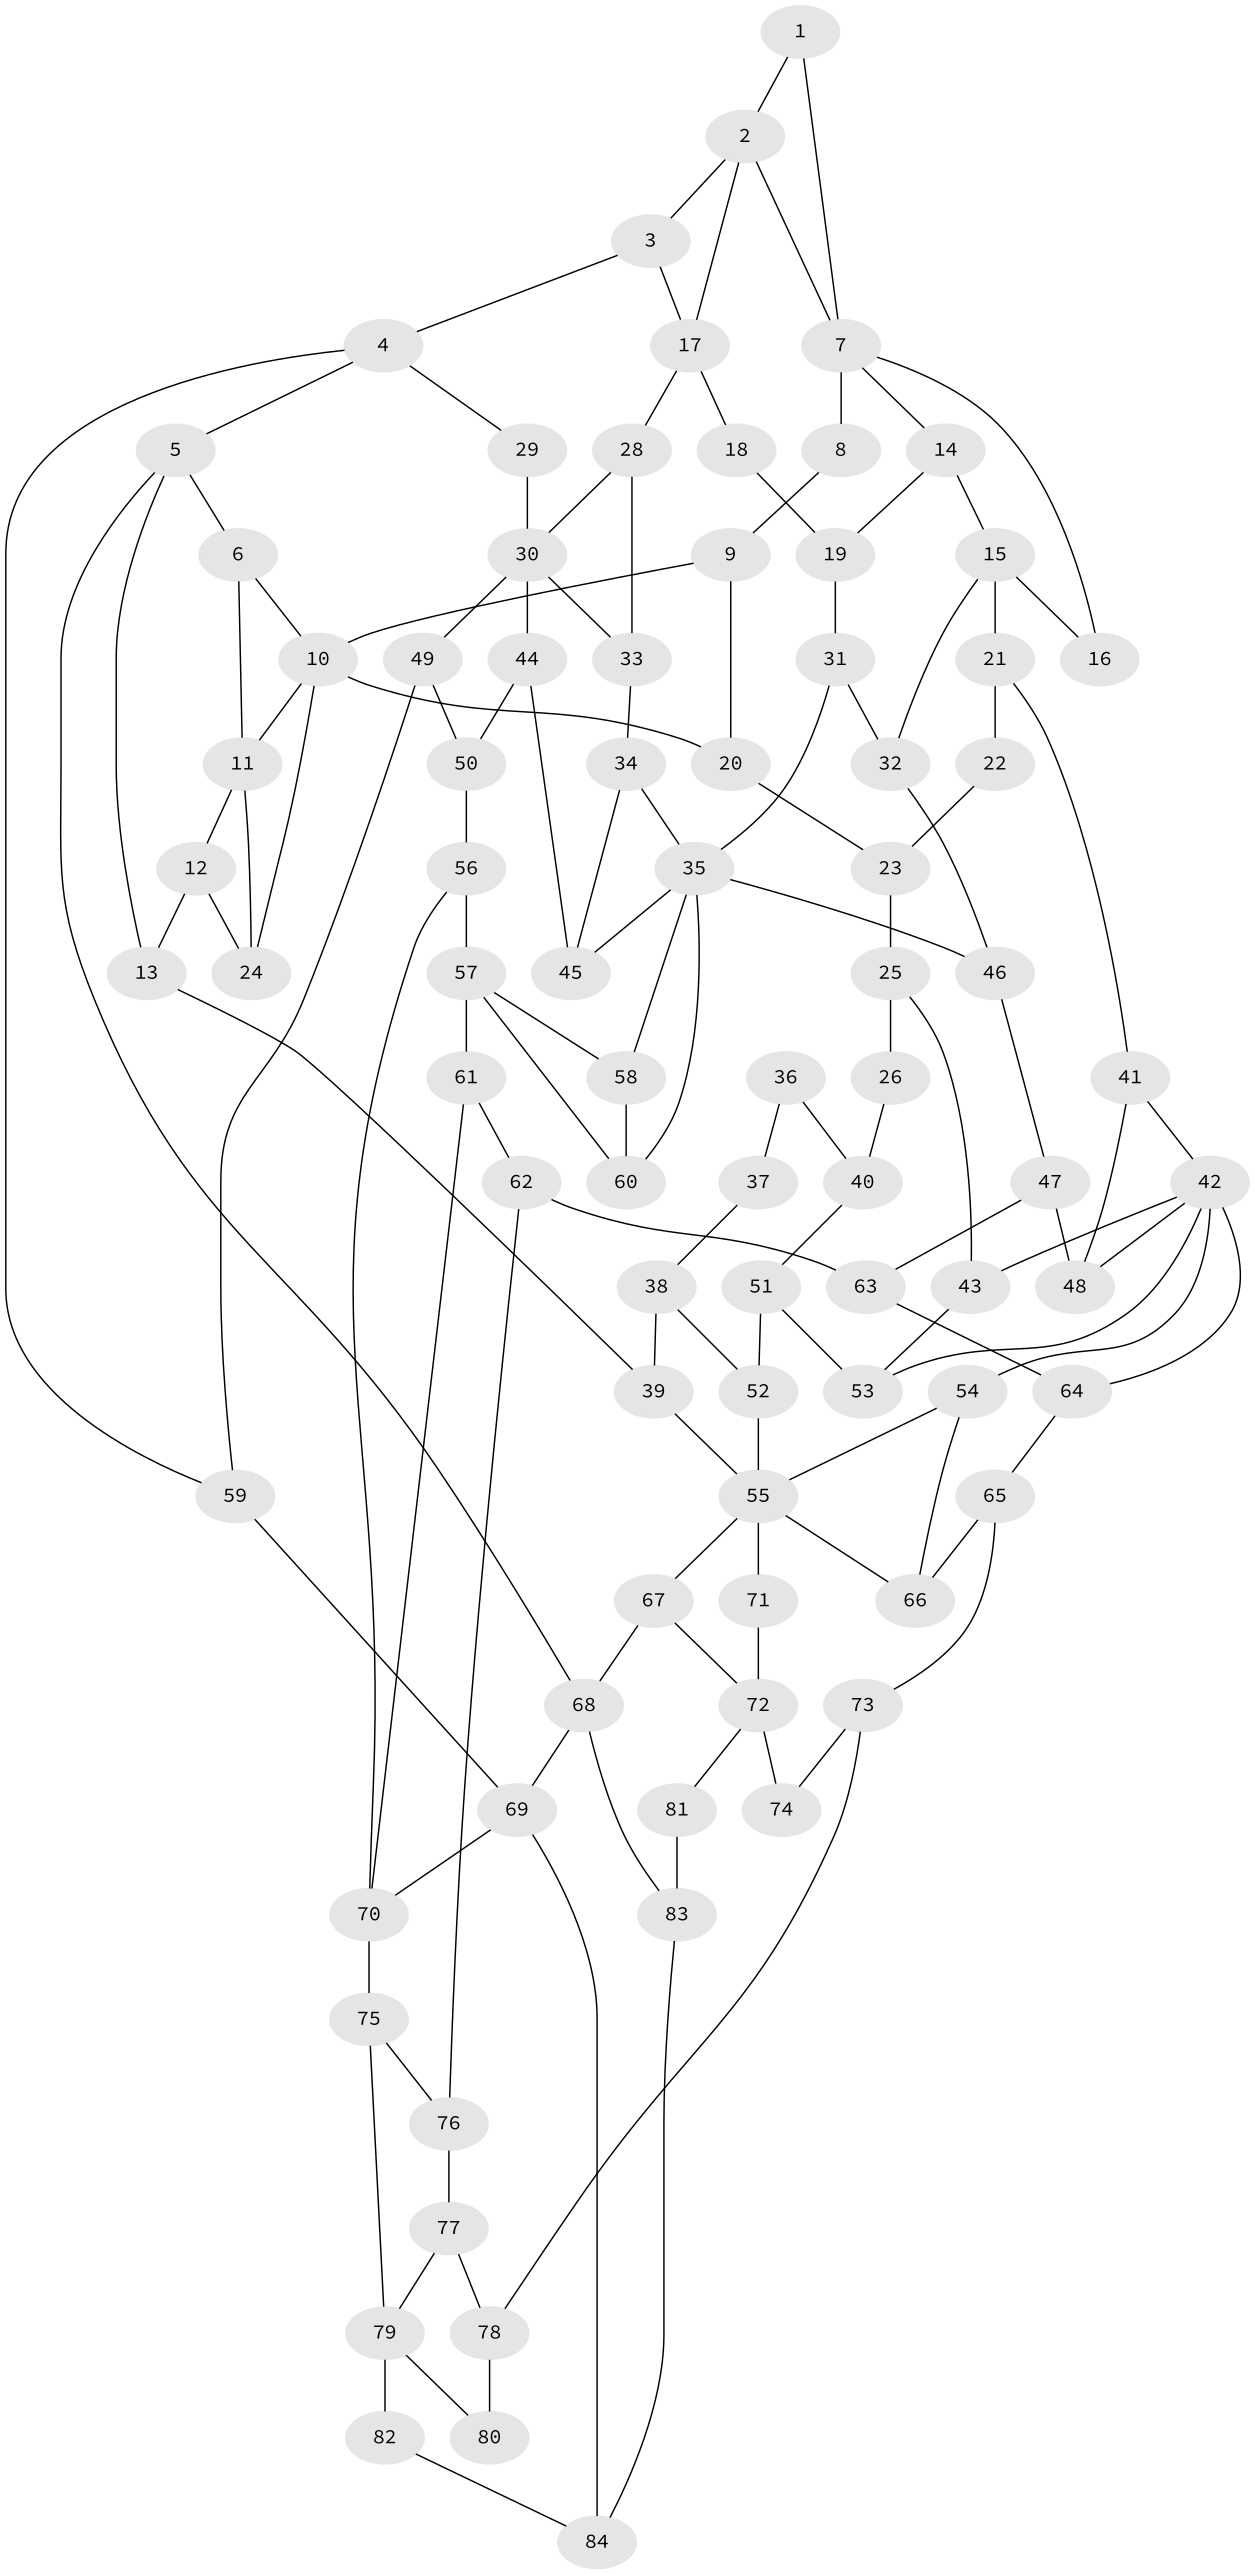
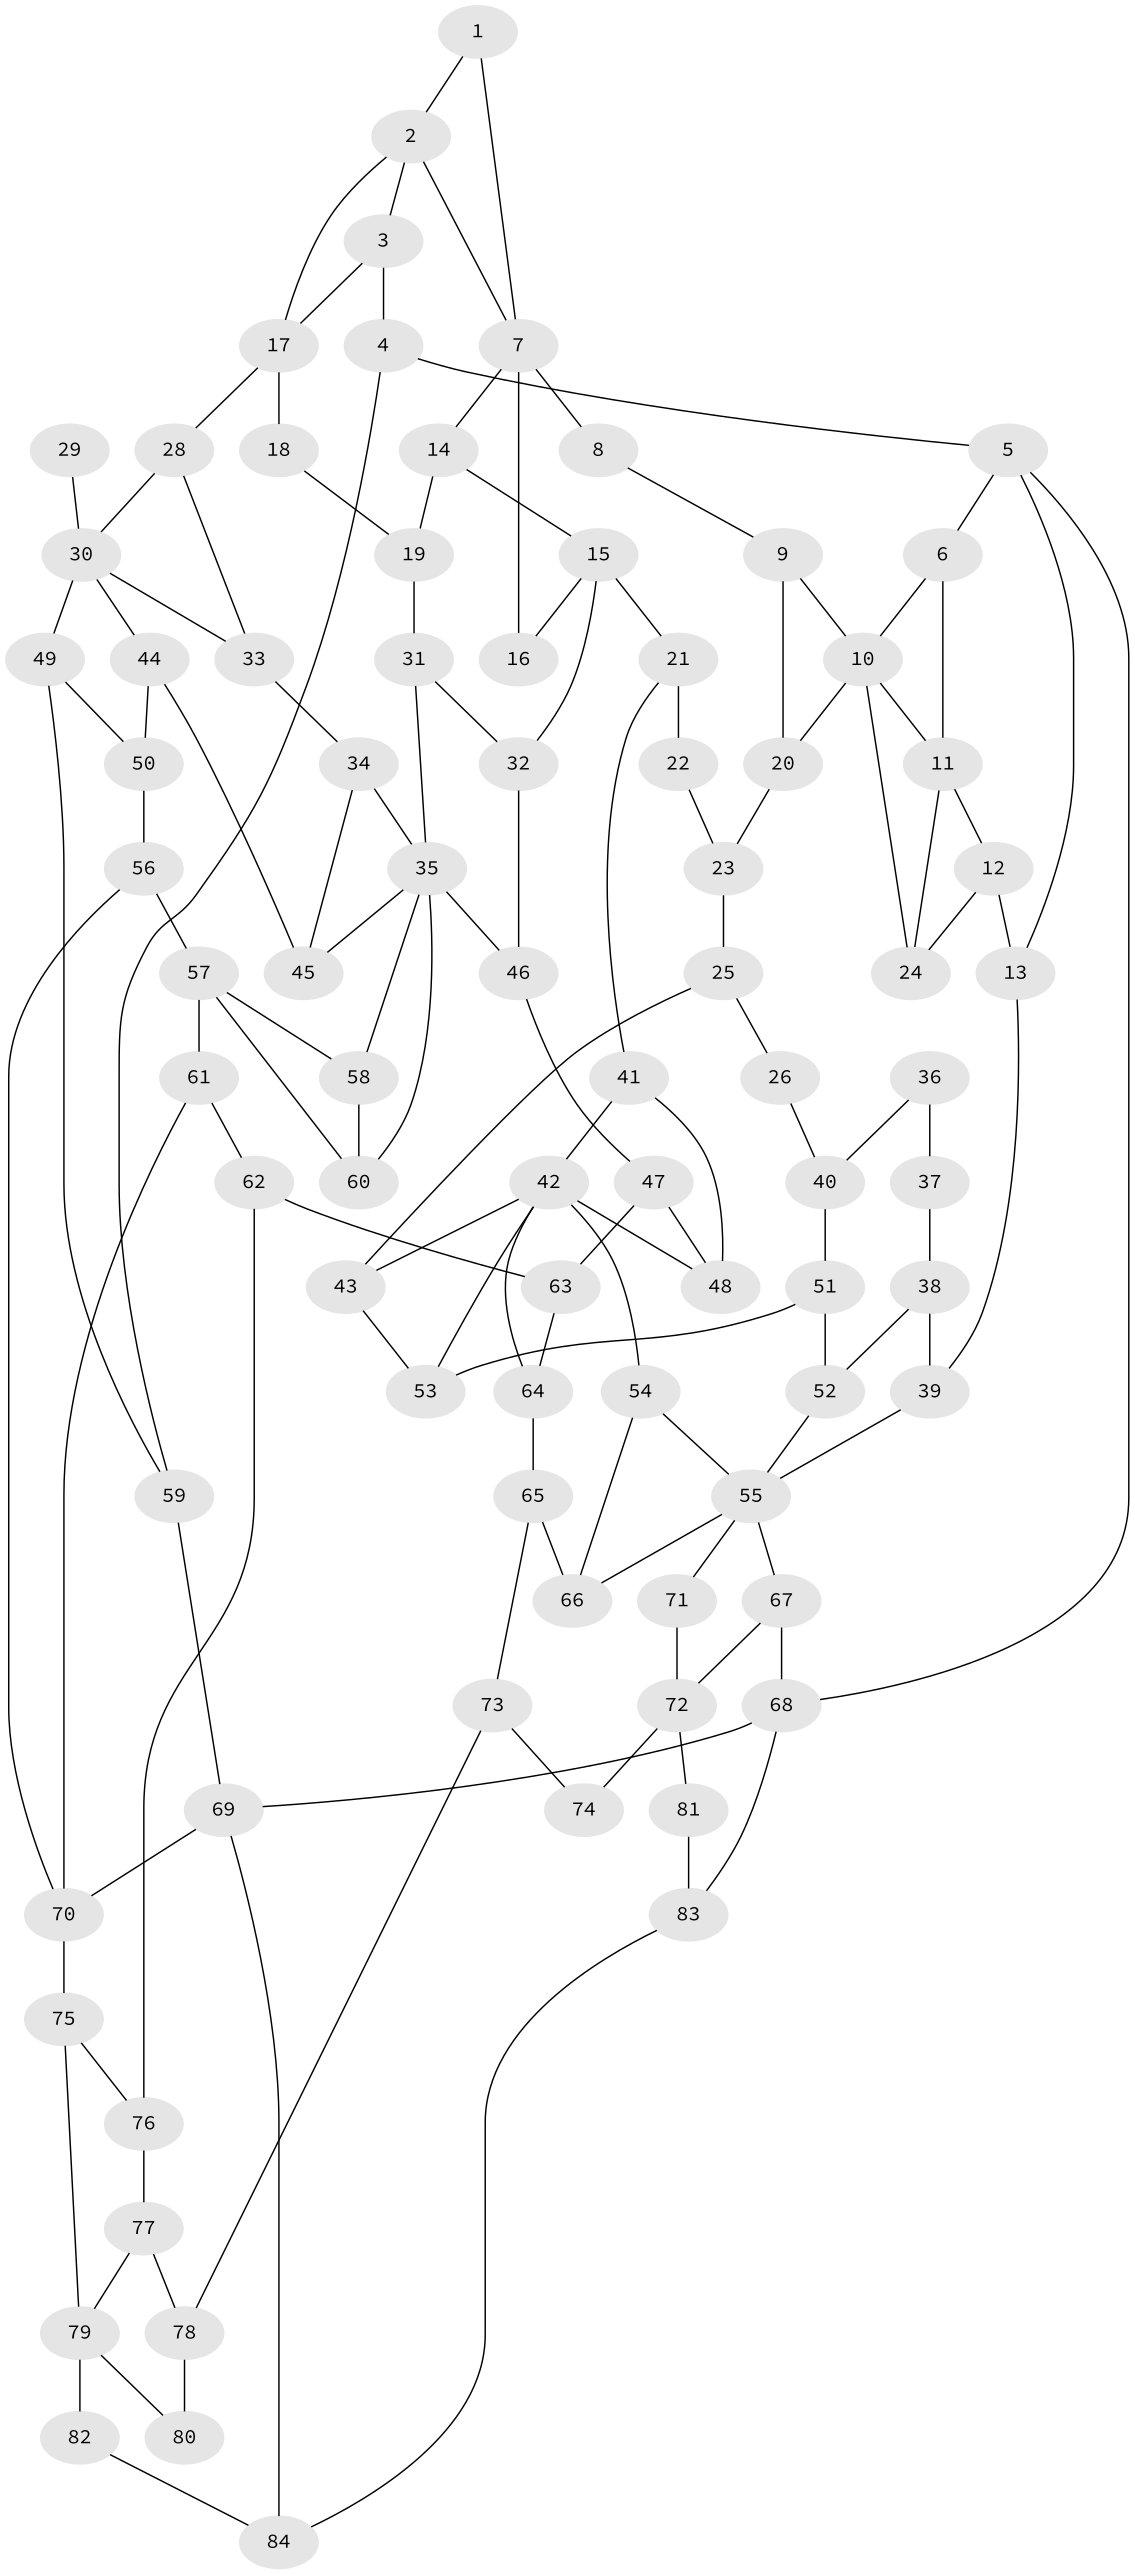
edge "4" -- "29": removed
